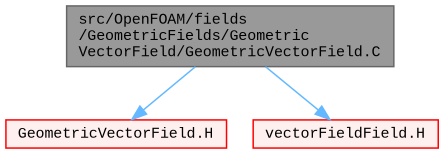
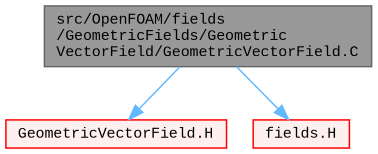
node "vectorFieldField.H": label "vectorFieldField.H" -> "fields.H"
